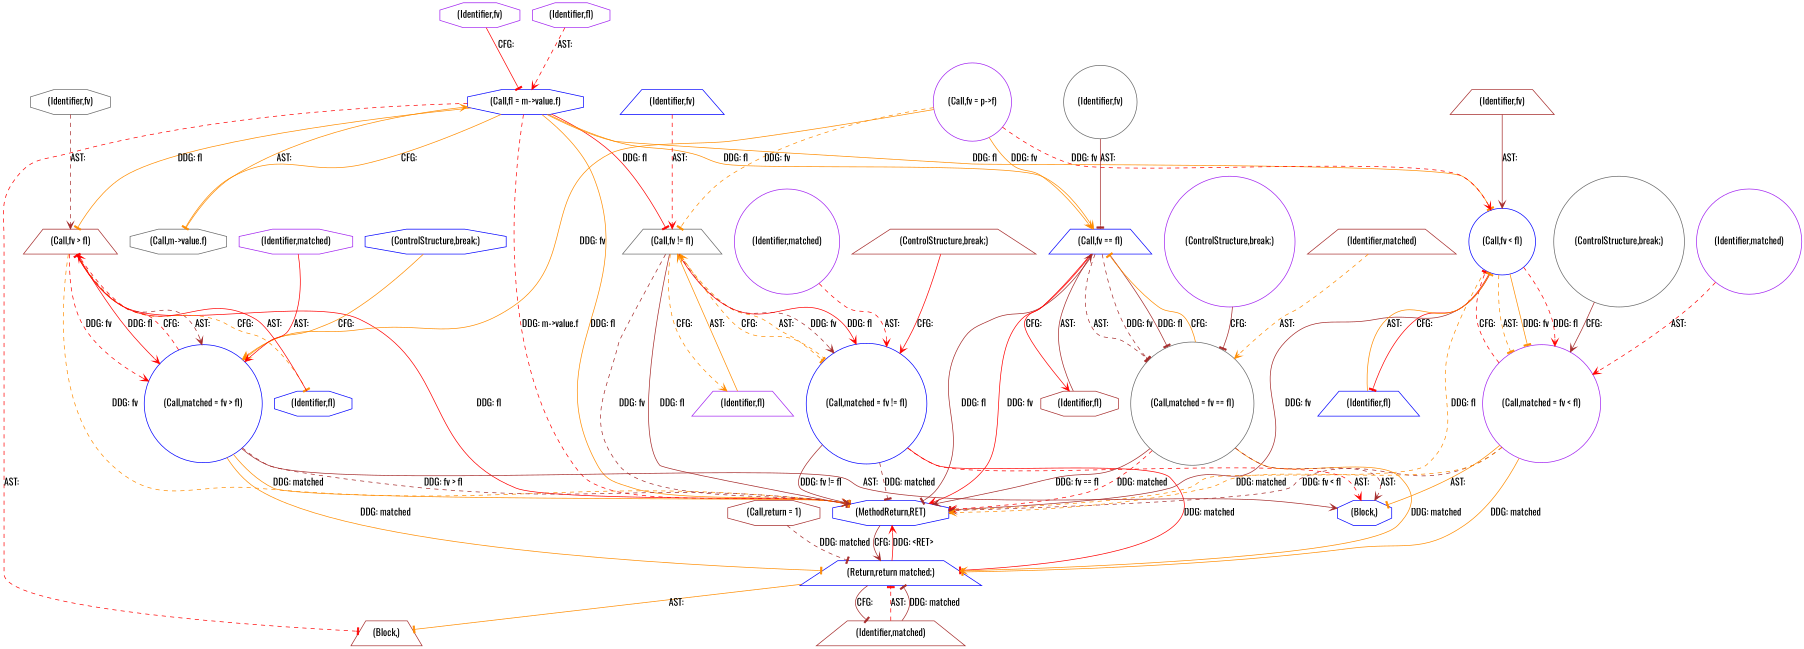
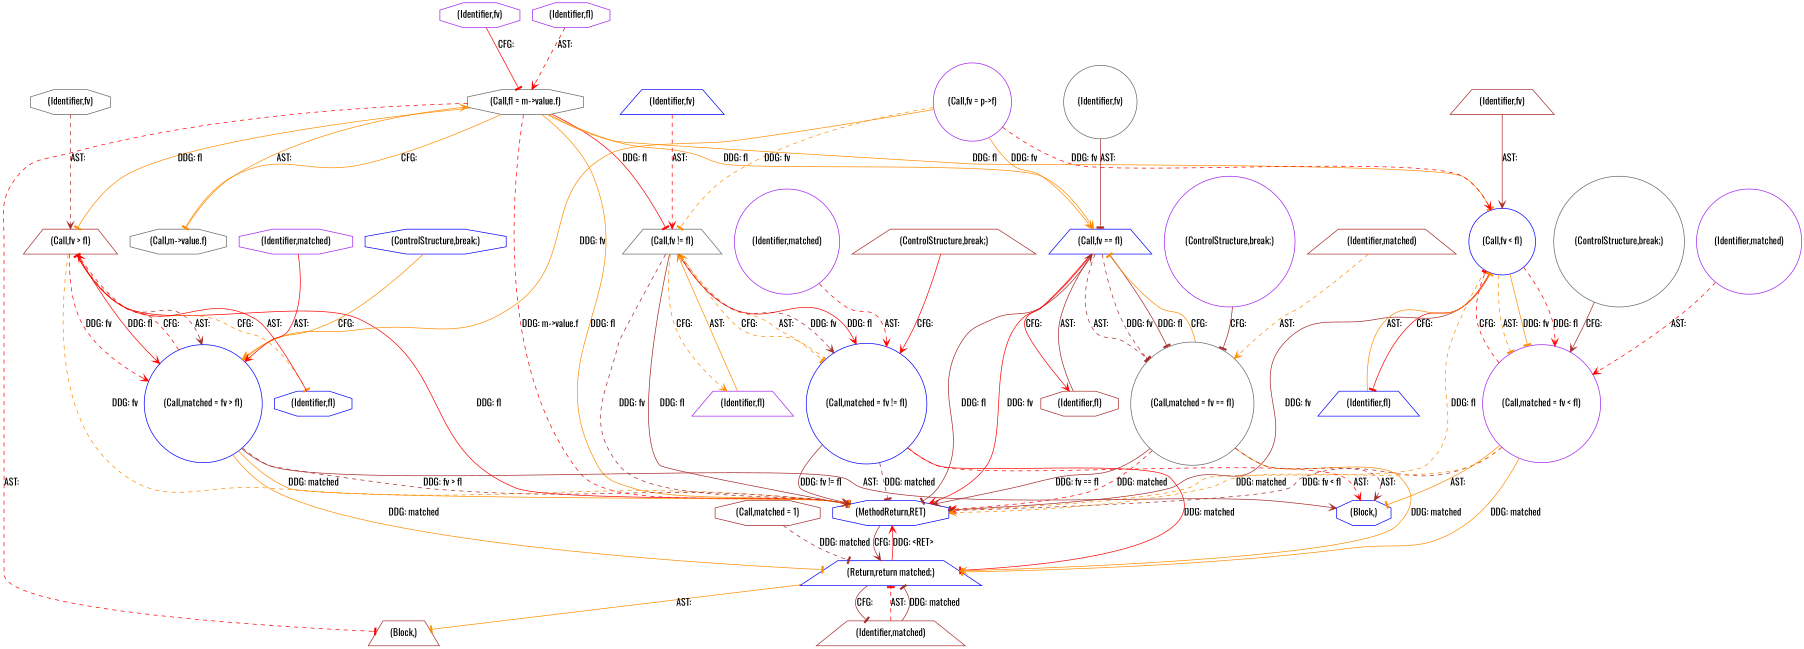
node "(Call,fl = m->value.f)": color blue -> gray40
node "(Call,return = 1)": label "(Call,return = 1)" -> "(Call,matched = 1)"
